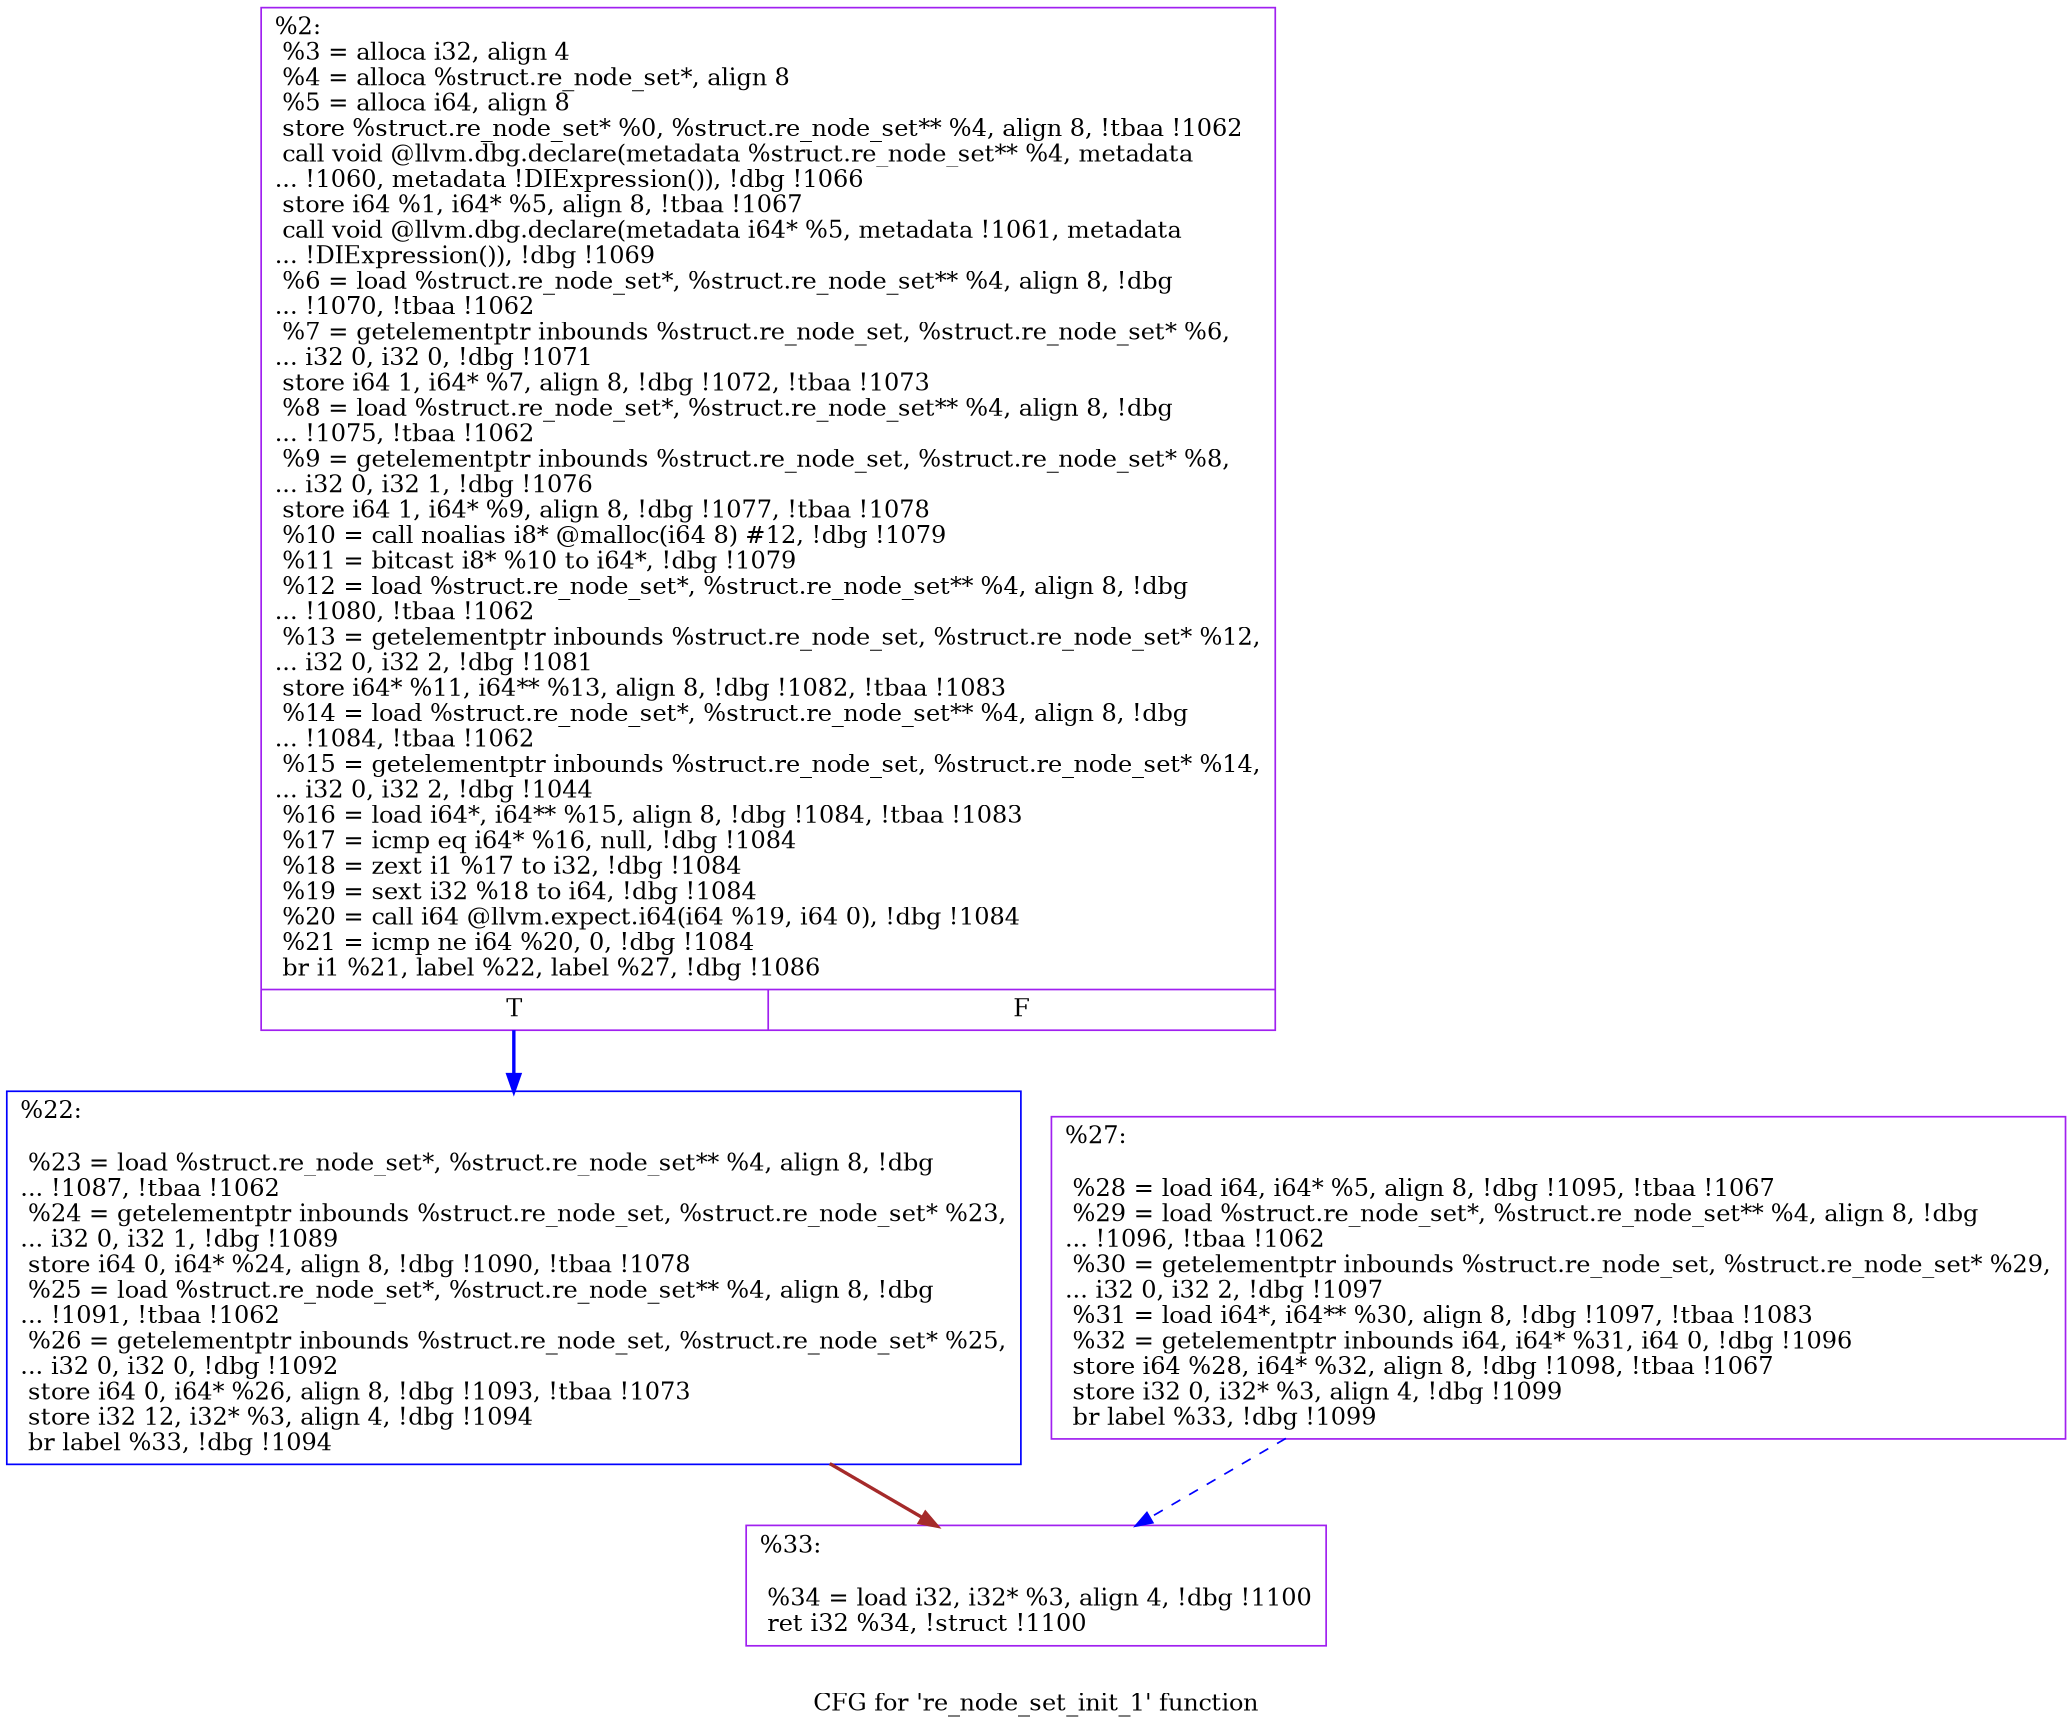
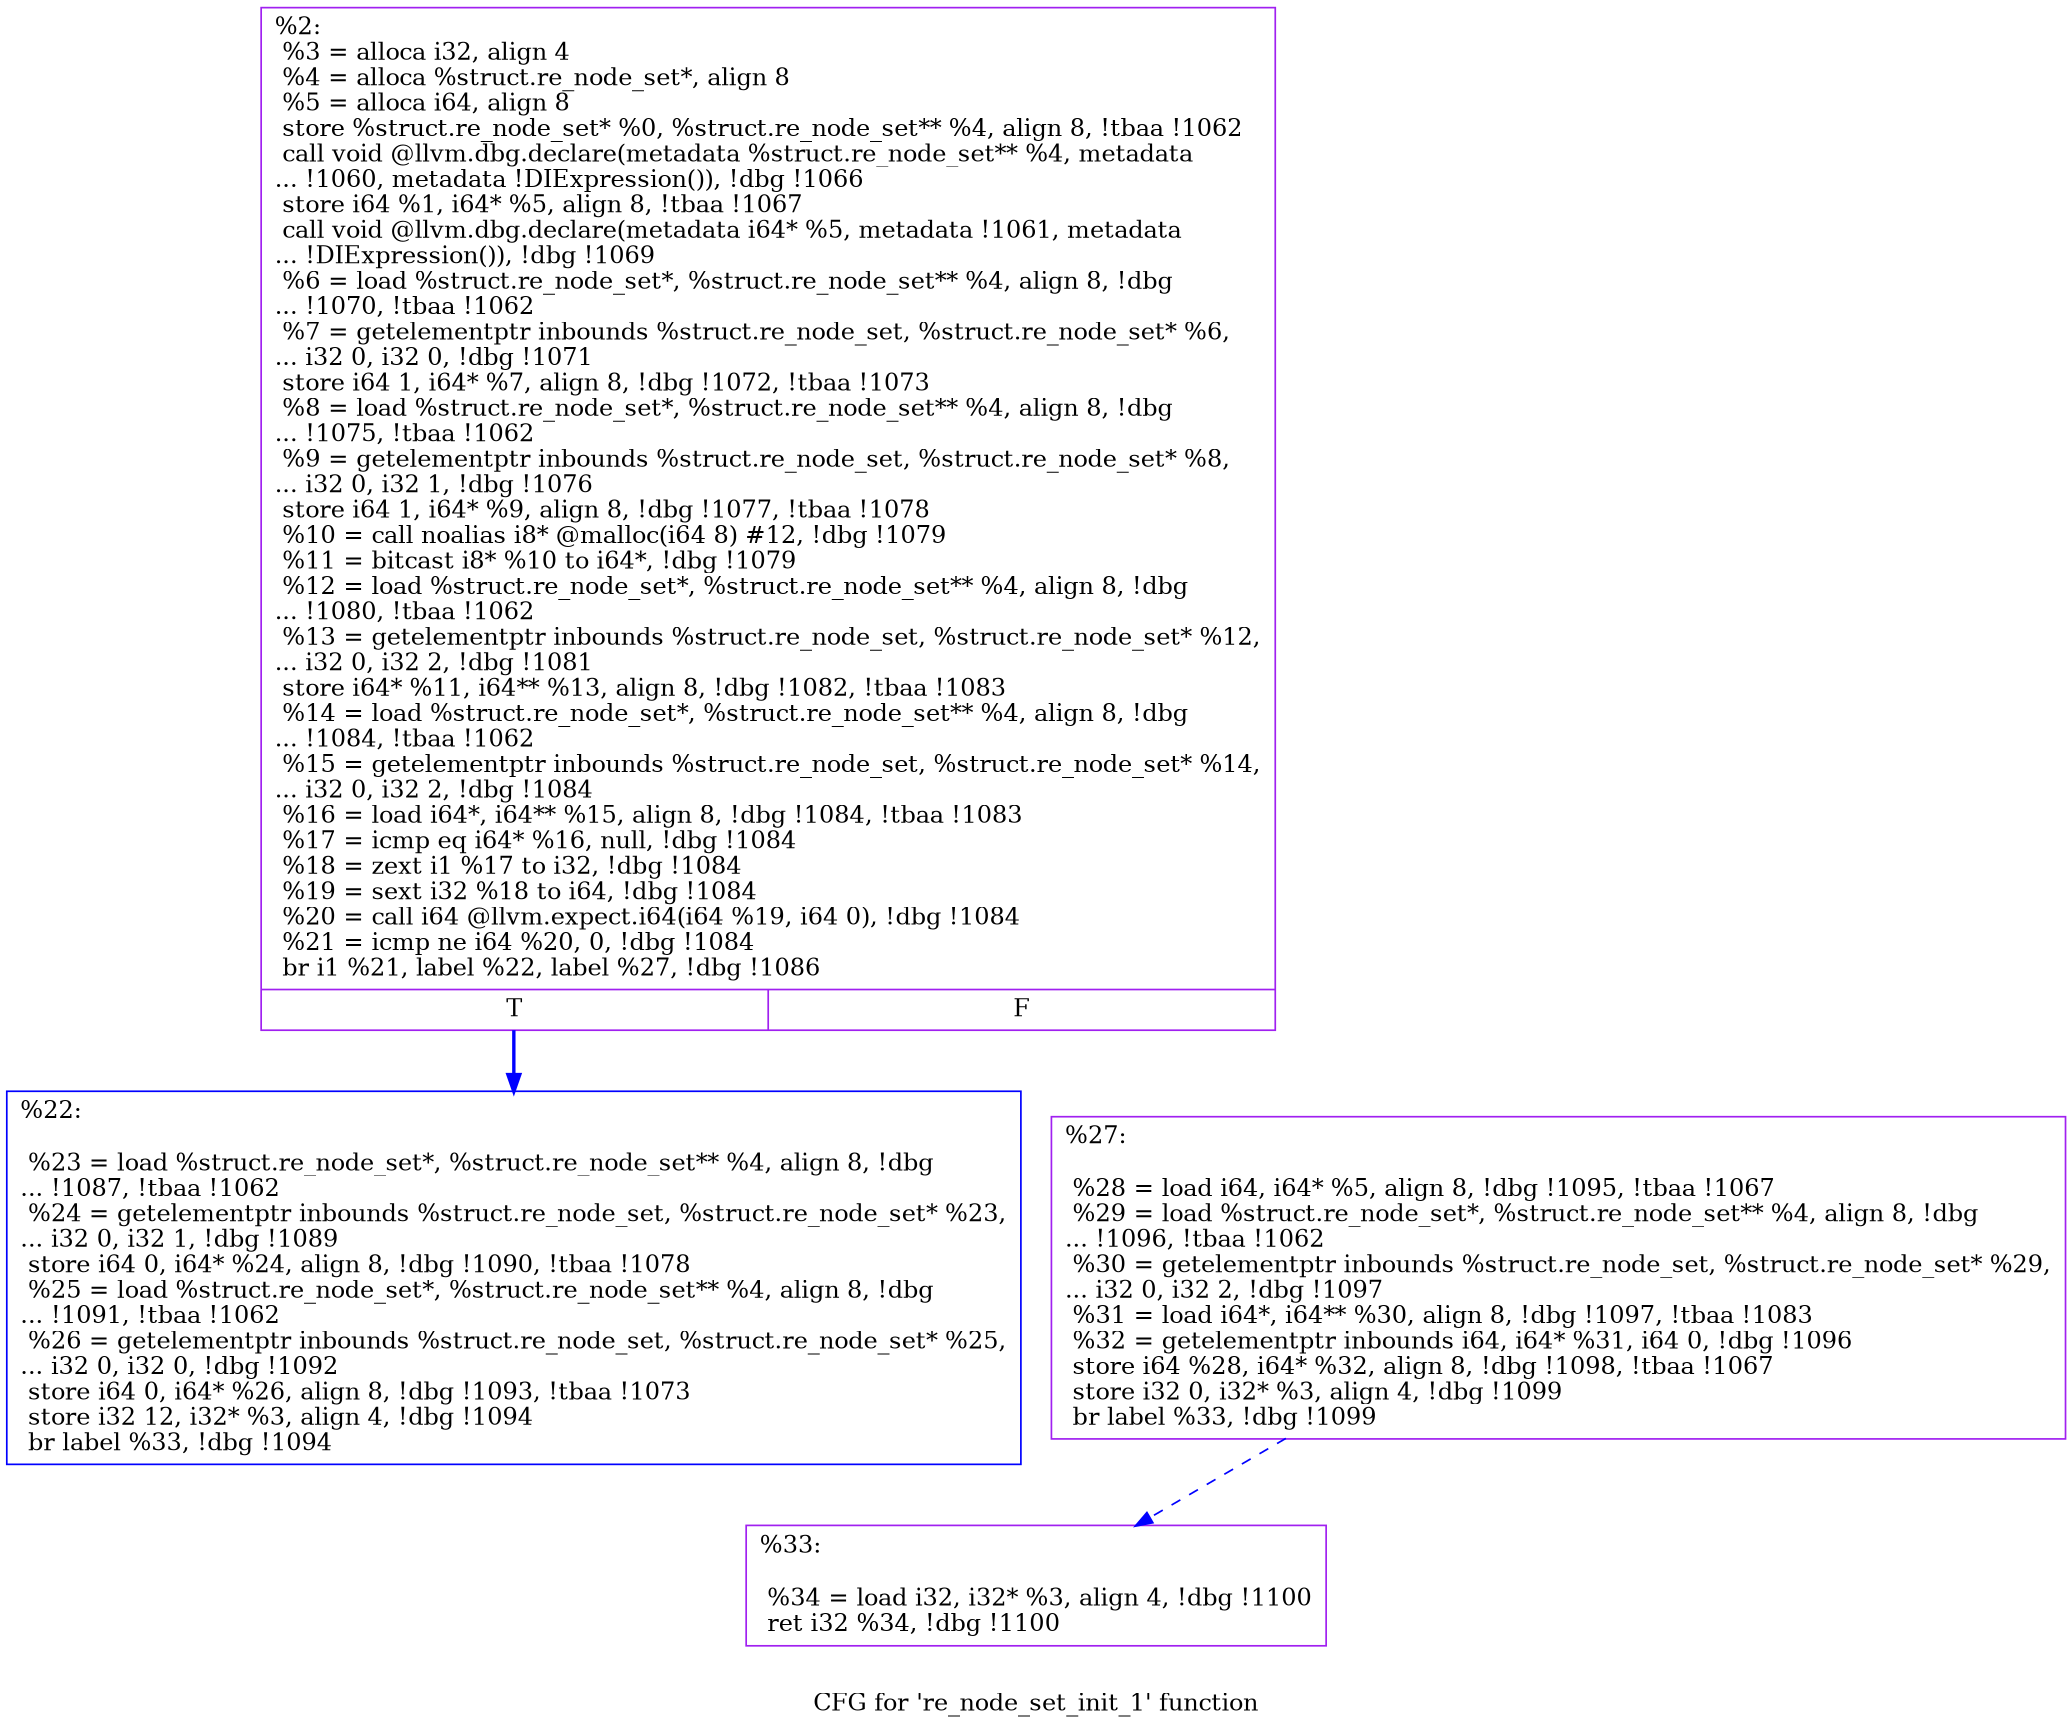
node "%2:": text "... i32 0, i32 2, !dbg !1044" -> "... i32 0, i32 2, !dbg !1084"
edge "%22:" -> "%33:": removed
node "%33:": text "ret i32 %34, !struct !1100" -> "ret i32 %34, !dbg !1100"
